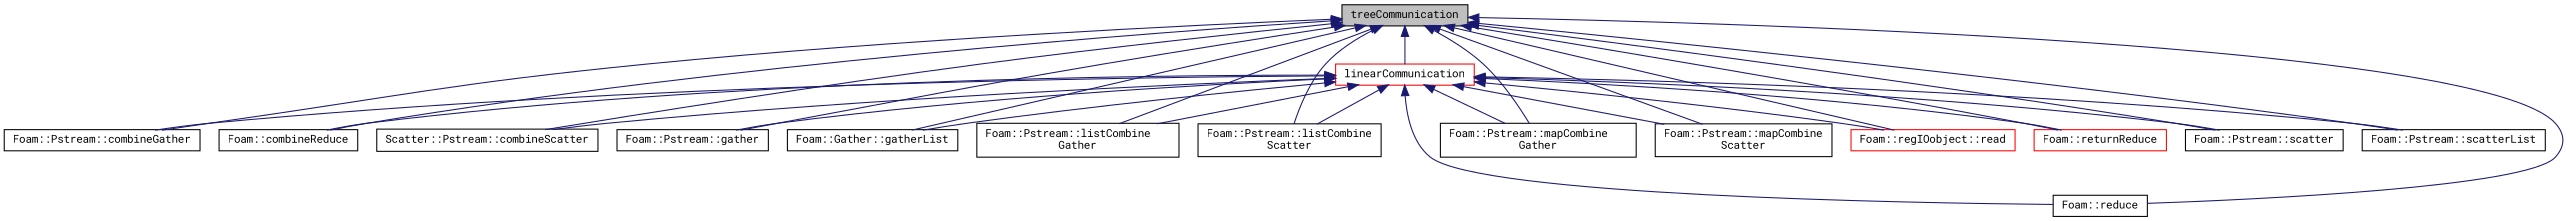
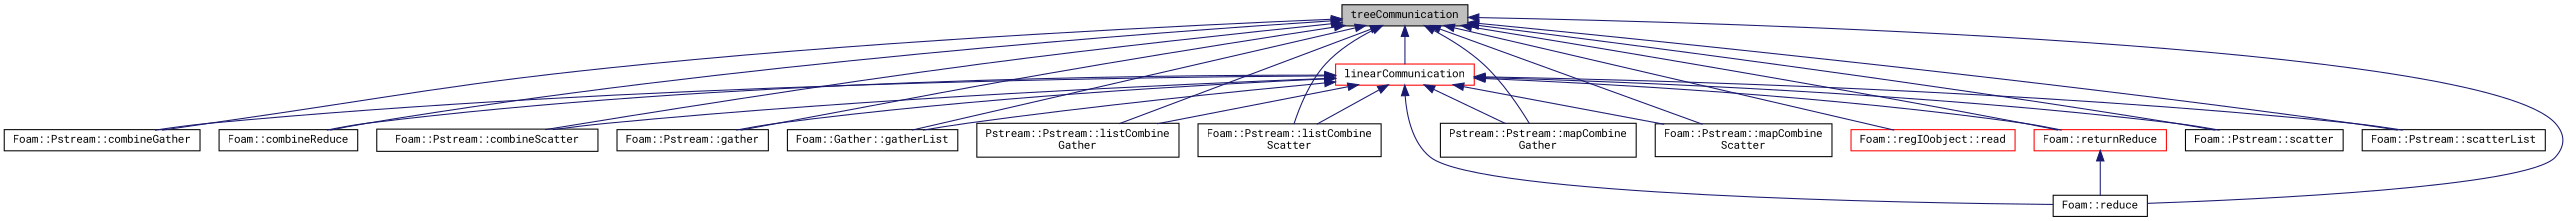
edge "Foam::regIOobject::read" -> "linearCommunication": removed
node "Scatter::Pstream::combineScatter": label "Scatter::Pstream::combineScatter" -> "Foam::Pstream::combineScatter"
node "Foam::Pstream::listCombine Gather": label "Foam::Pstream::listCombine Gather" -> "Pstream::Pstream::listCombine Gather"
node "Foam::Pstream::mapCombine Gather": label "Foam::Pstream::mapCombine Gather" -> "Pstream::Pstream::mapCombine Gather"
edge "Foam::reduce" -> "Foam::returnReduce": added
